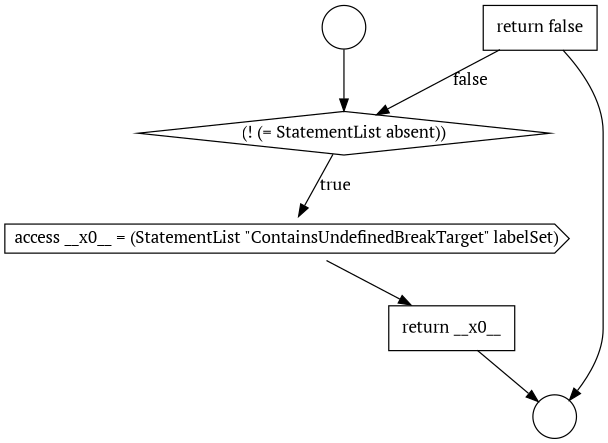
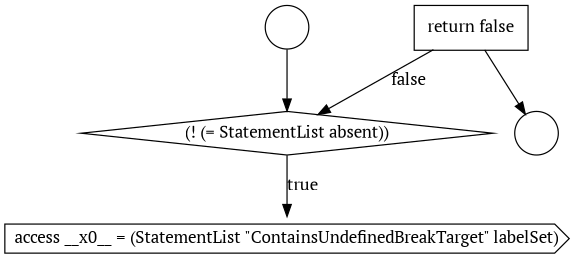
node "return __x0__": removed
